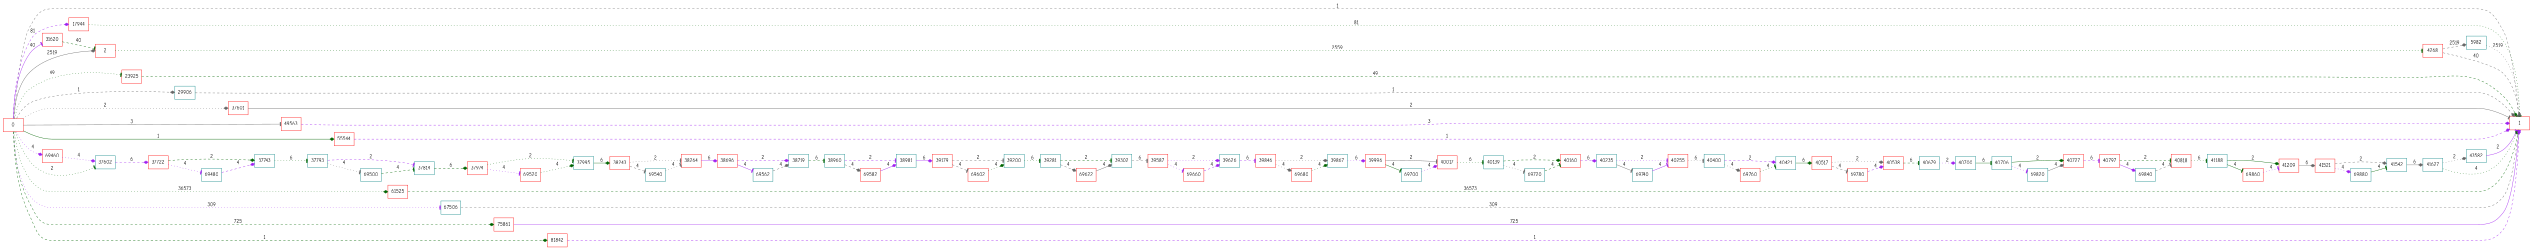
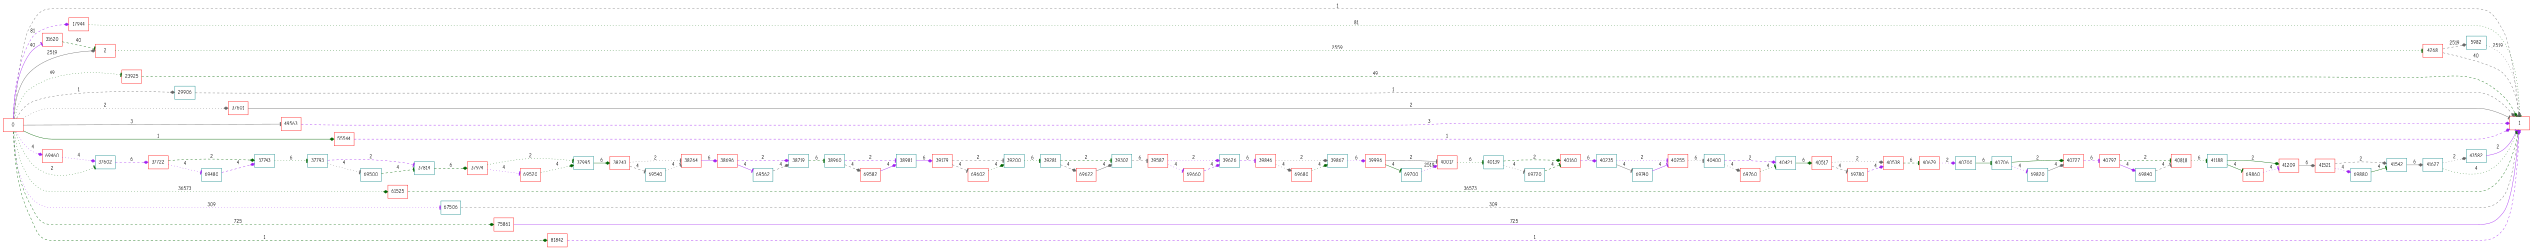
node "40679": color teal -> red
edge "69700" -> "40017": label "4" -> "2519"
